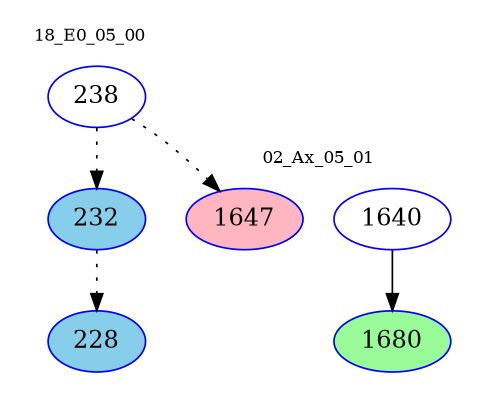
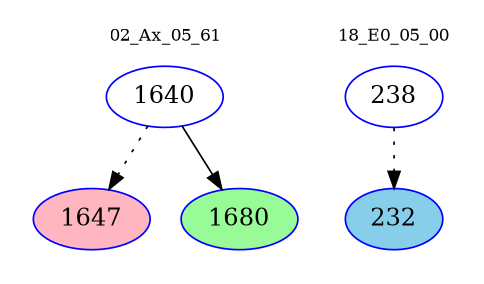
edge "238" -> "1647": now "1640" -> "1647"
cluster "02_Ax_05_01": label "02_Ax_05_01" -> "02_Ax_05_61"
node "228": removed
